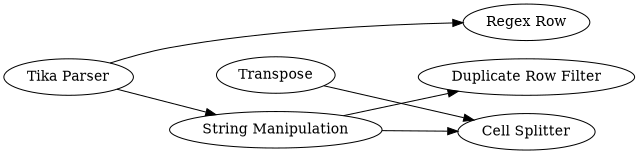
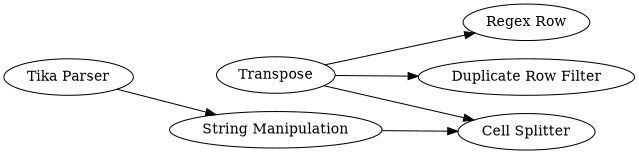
edge "Tika Parser" -> "Regex Row": now "Transpose" -> "Regex Row"
edge "String Manipulation" -> "Duplicate Row Filter": now "Transpose" -> "Duplicate Row Filter"
